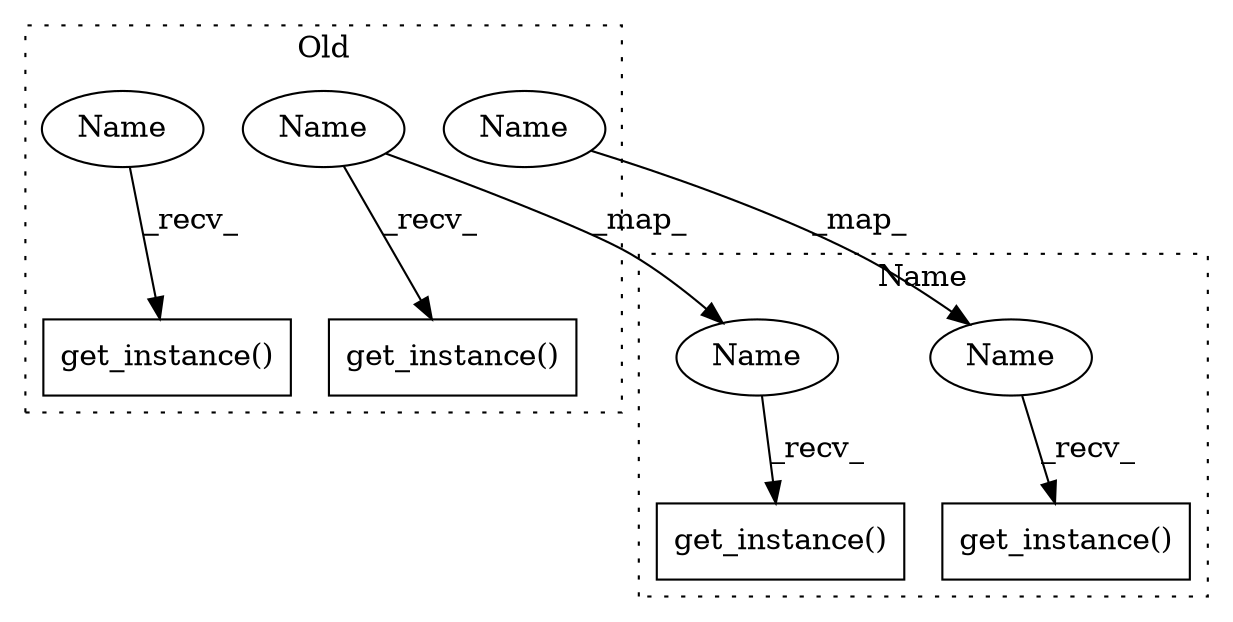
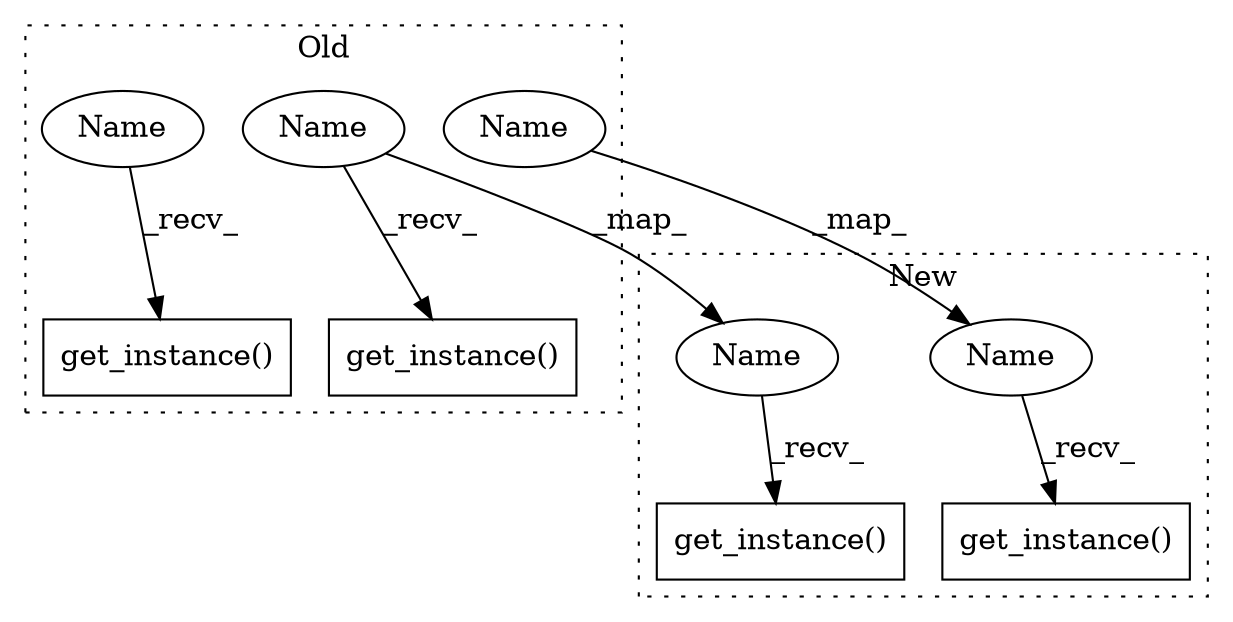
cluster "Name": label "Name" -> "New"
